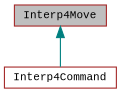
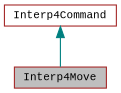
edge "Interp4Command" -> "Interp4Move": reversed
